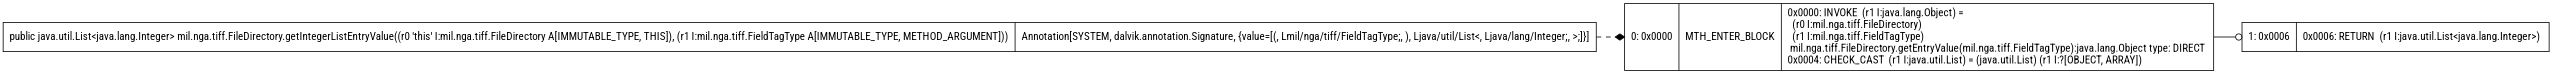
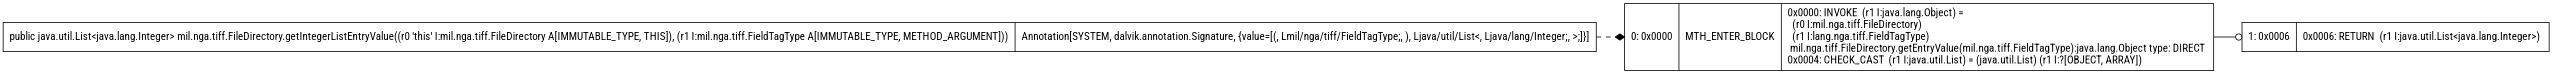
node "0: 0x0000": text "(r1 I:mil.nga.tiff.FieldTagType)" -> "(r1 I:lang.nga.tiff.FieldTagType)"
